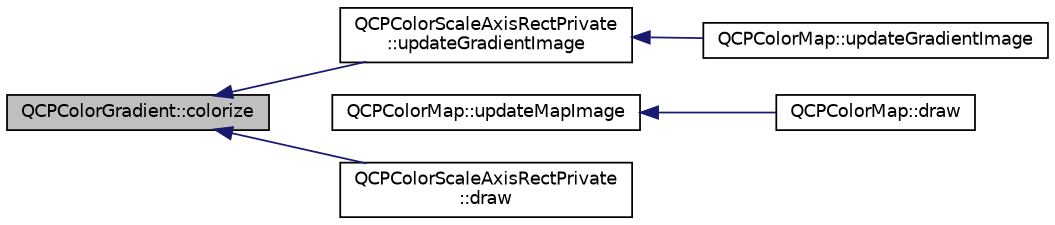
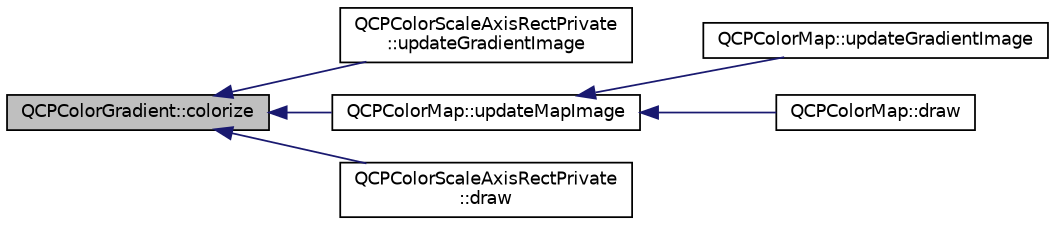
edge "QCPColorMap::updateGradientImage" -> "QCPColorScaleAxisRectPrivate ::updateGradientImage": now "QCPColorMap::updateGradientImage" -> "QCPColorMap::updateMapImage"
edge "QCPColorMap::updateMapImage" -> "QCPColorGradient::colorize": added
